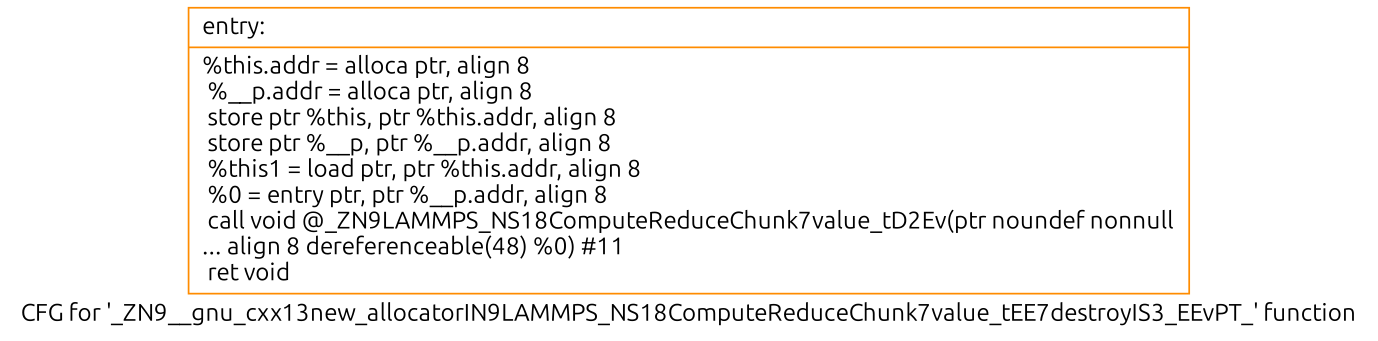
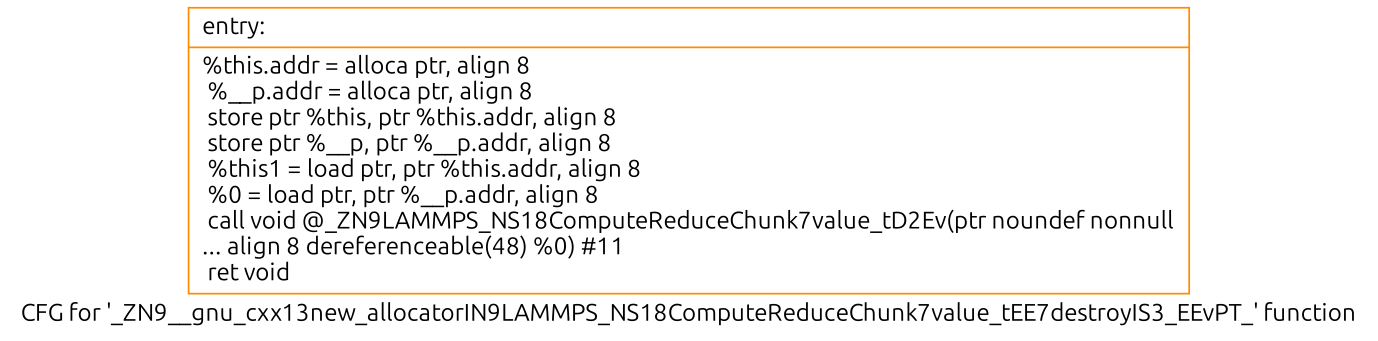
node "entry:": text "%0 = entry ptr, ptr %__p.addr, align 8" -> "%0 = load ptr, ptr %__p.addr, align 8"
